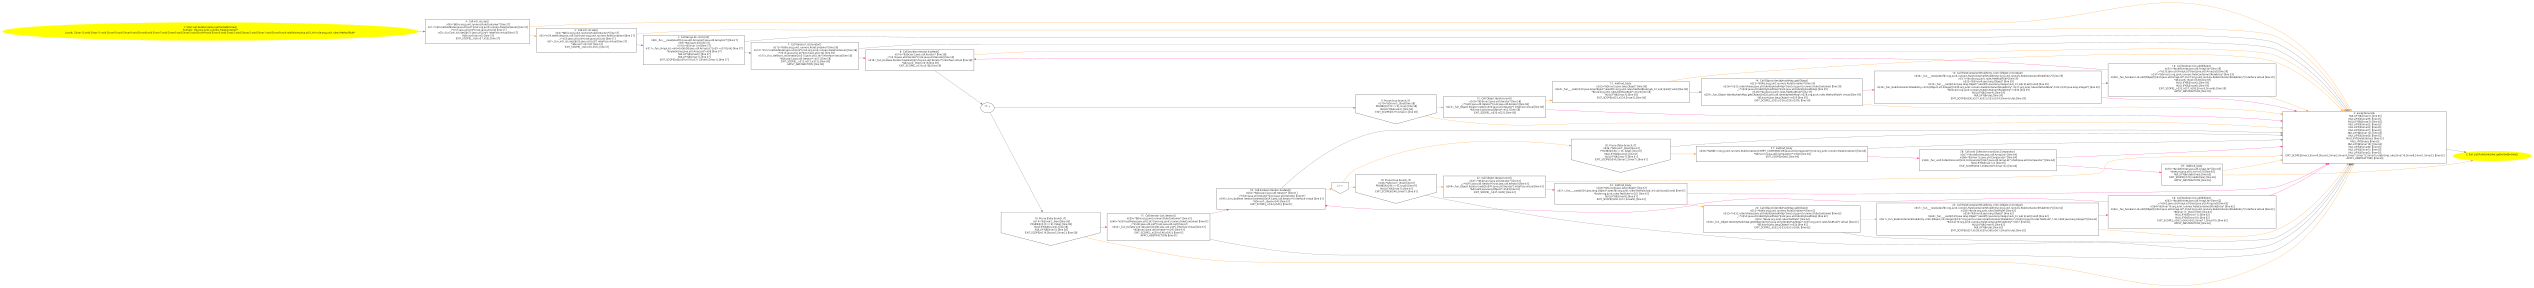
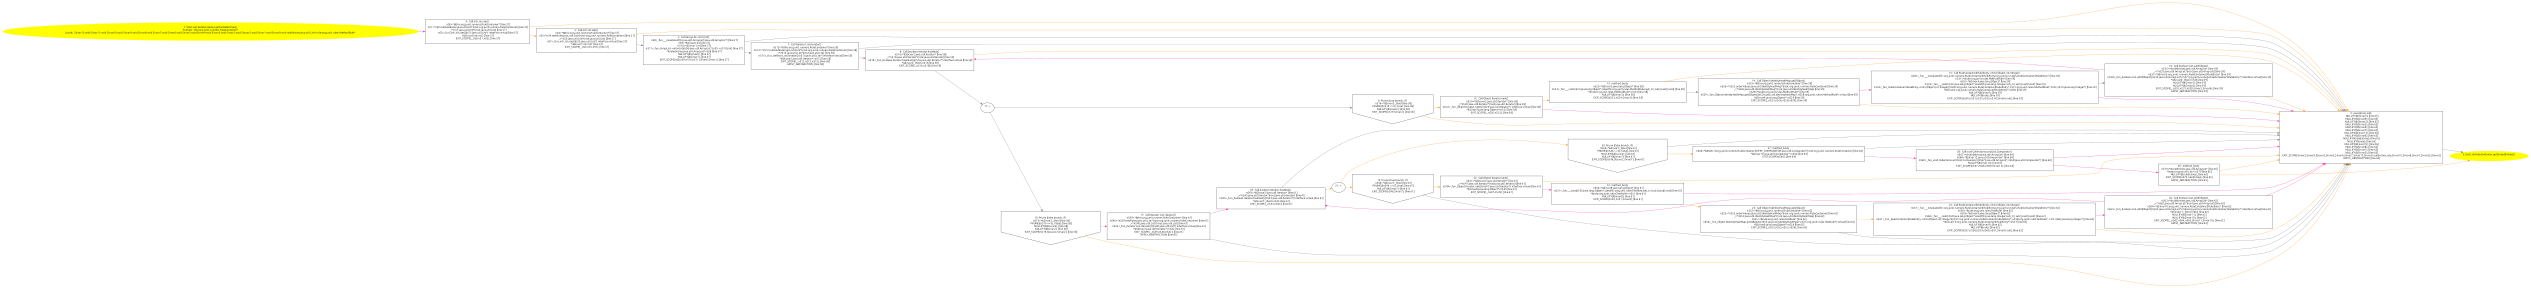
node "21: +": shape invhouse -> ellipse
